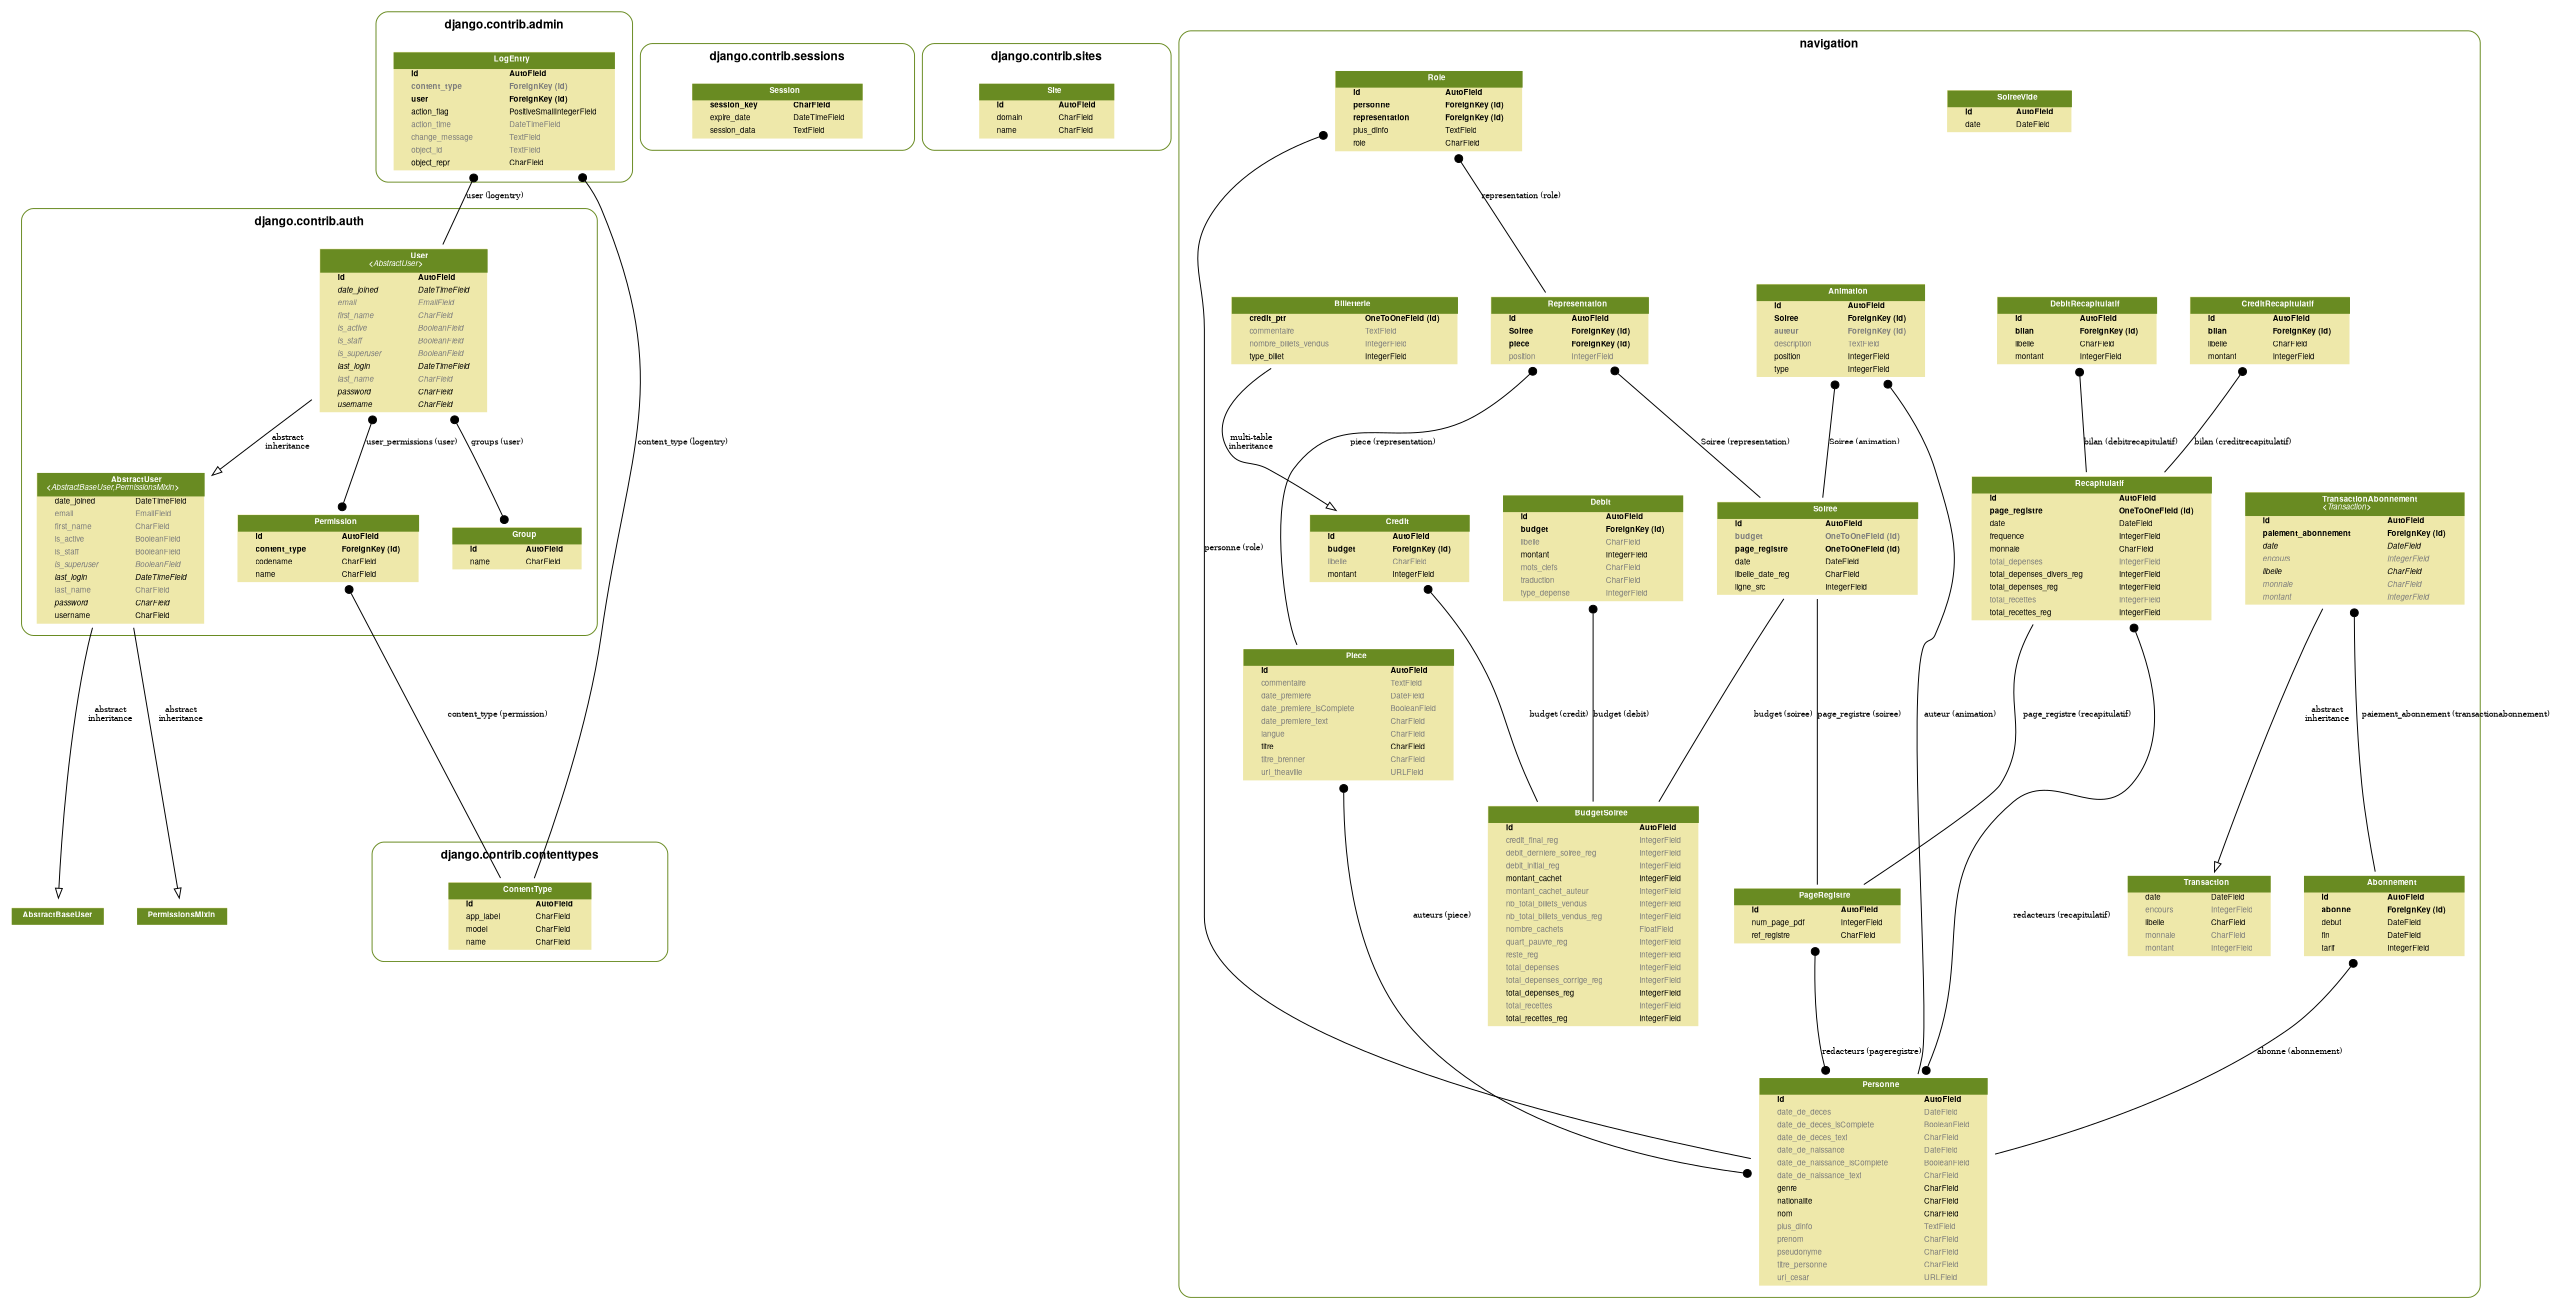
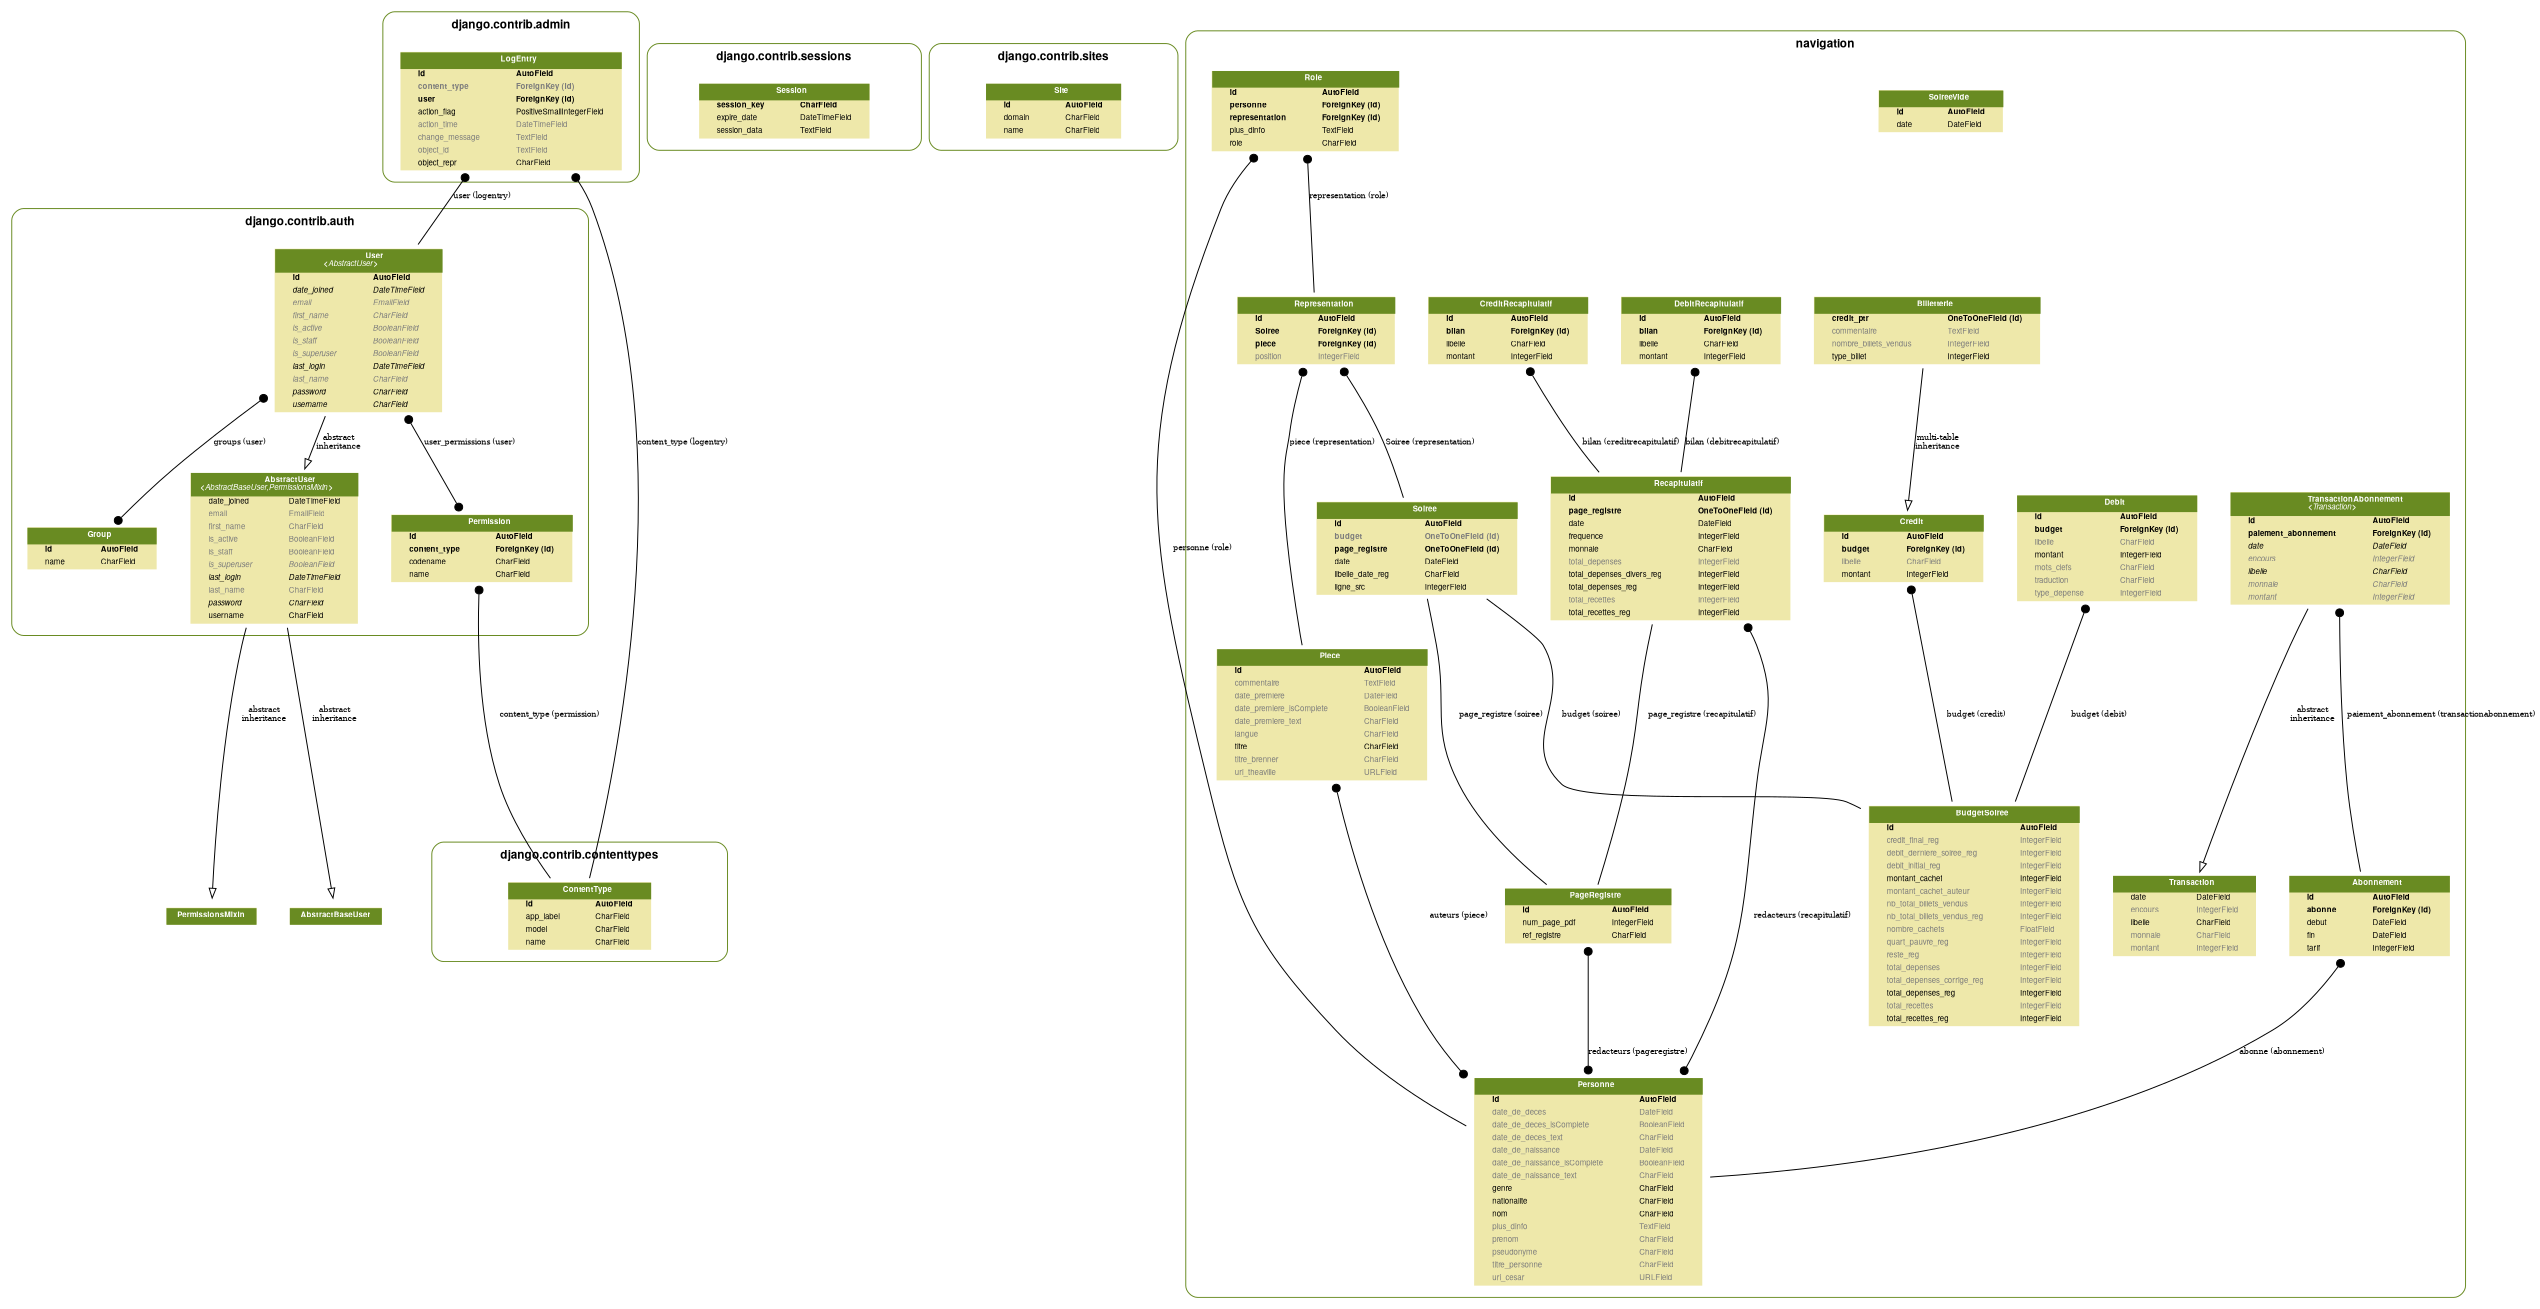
node "Animation": removed
